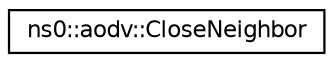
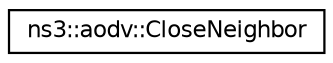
node "ns0::aodv::CloseNeighbor": label "ns0::aodv::CloseNeighbor" -> "ns3::aodv::CloseNeighbor"
